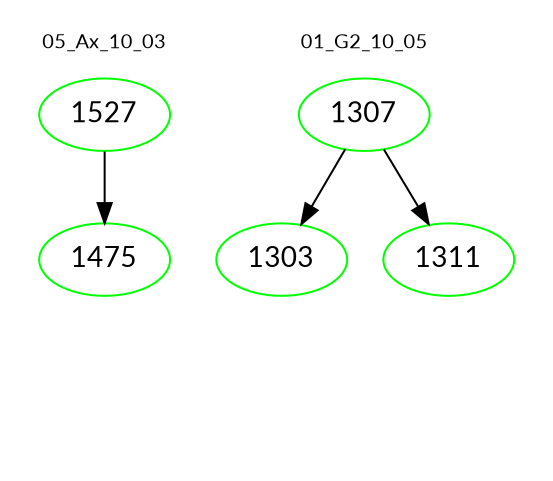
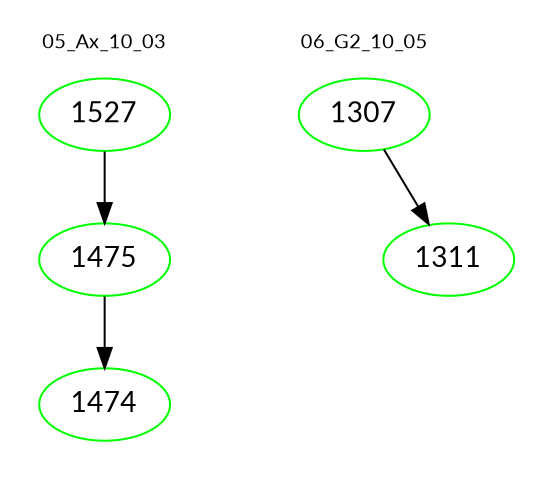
cluster "01_G2_10_05": label "01_G2_10_05" -> "06_G2_10_05"
node "1303": removed
node "1474": added
